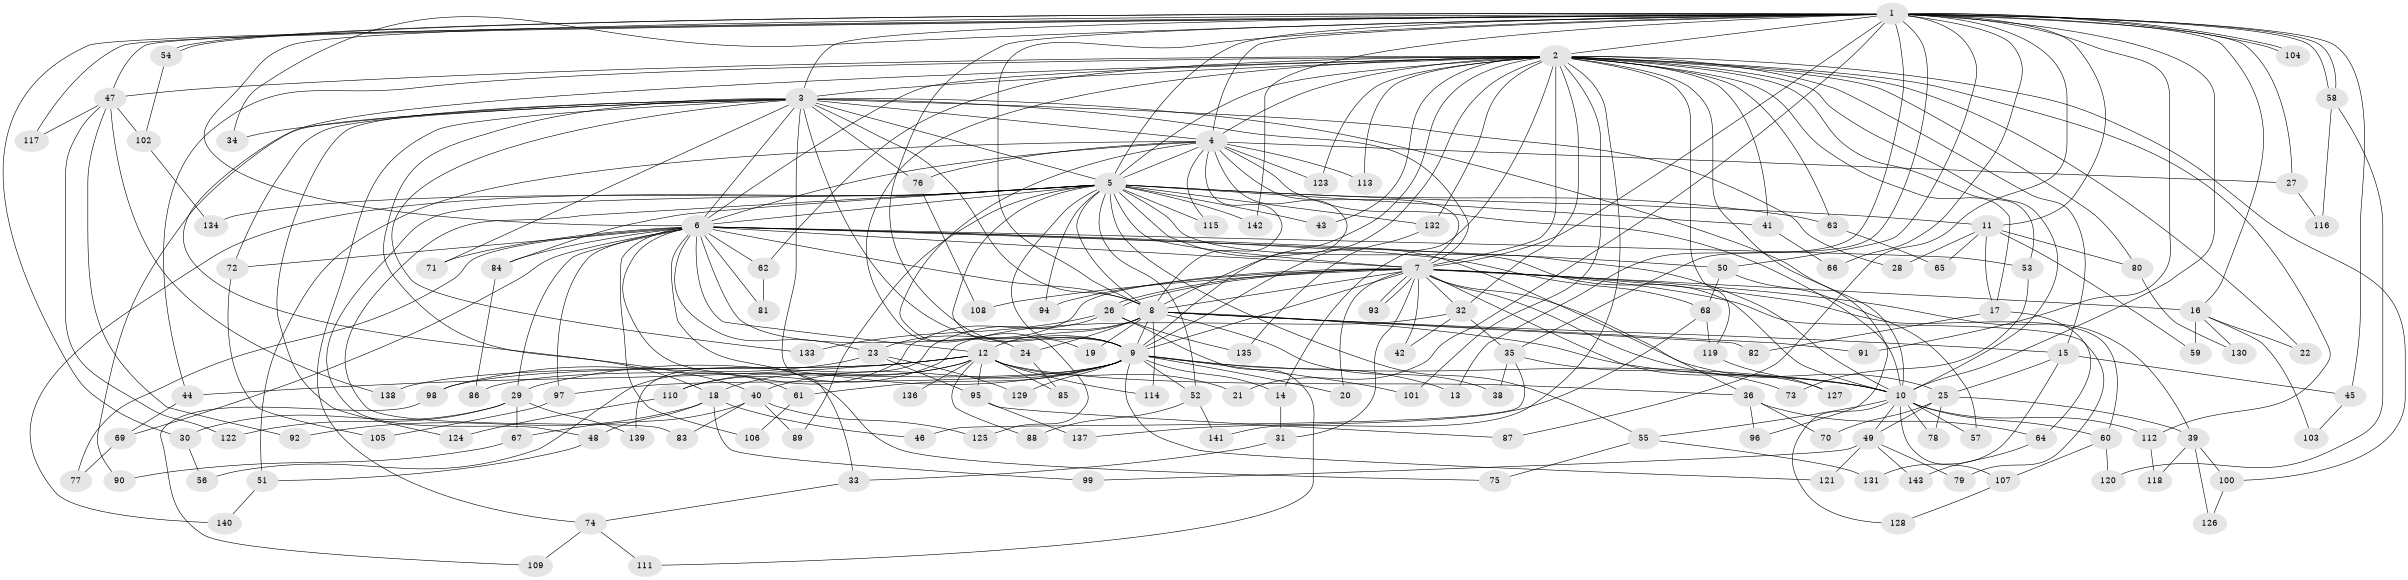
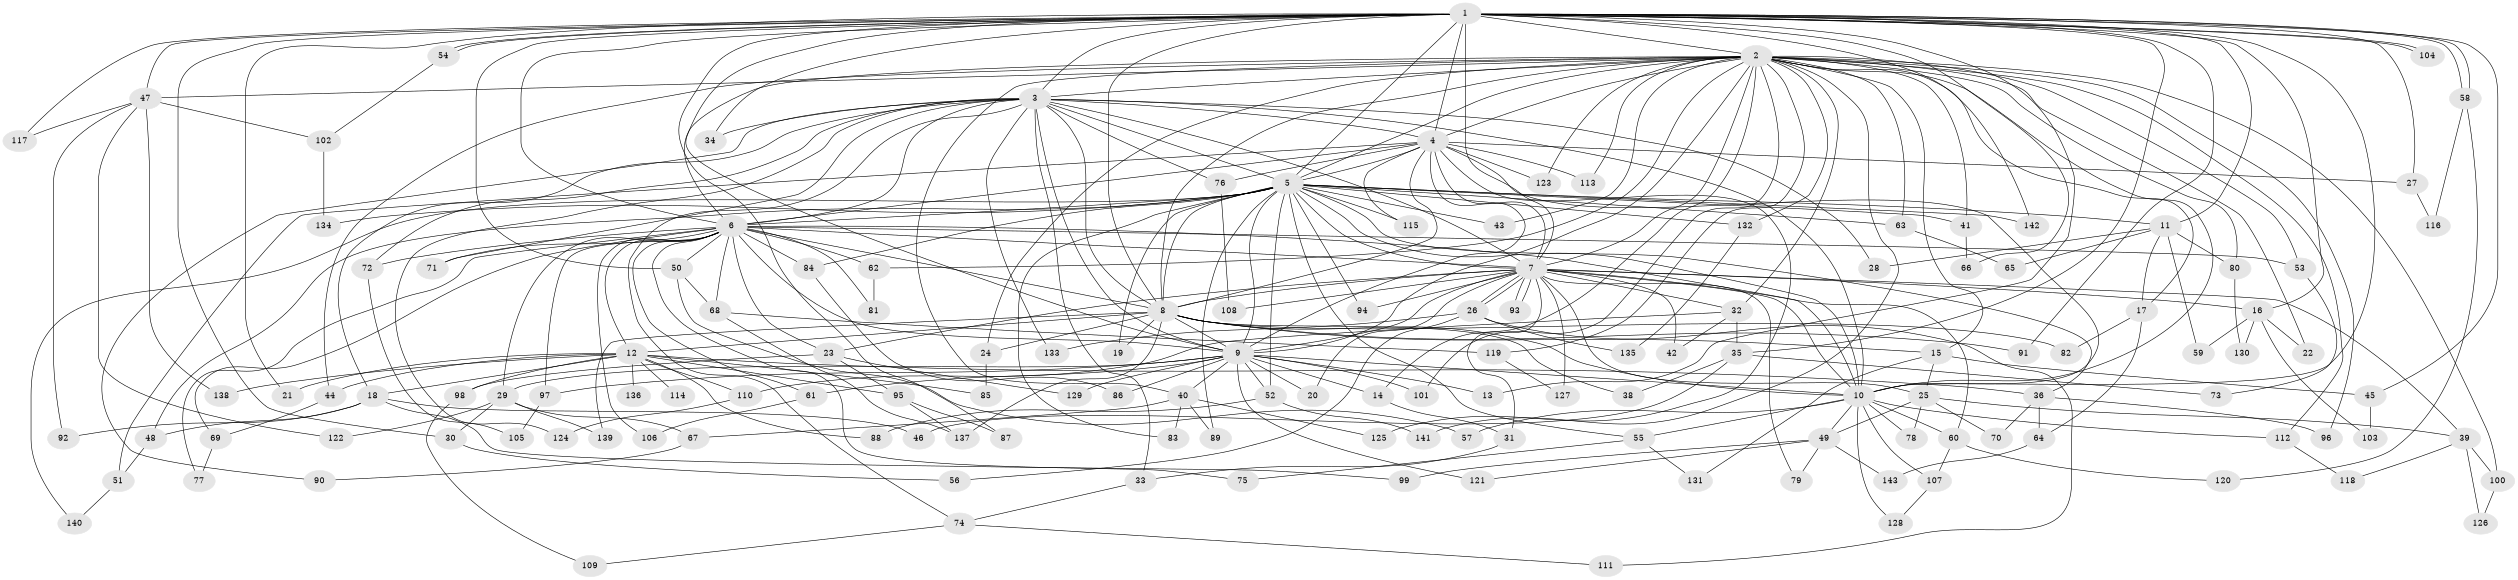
edge "8" -- "114": now "8" -- "137"
